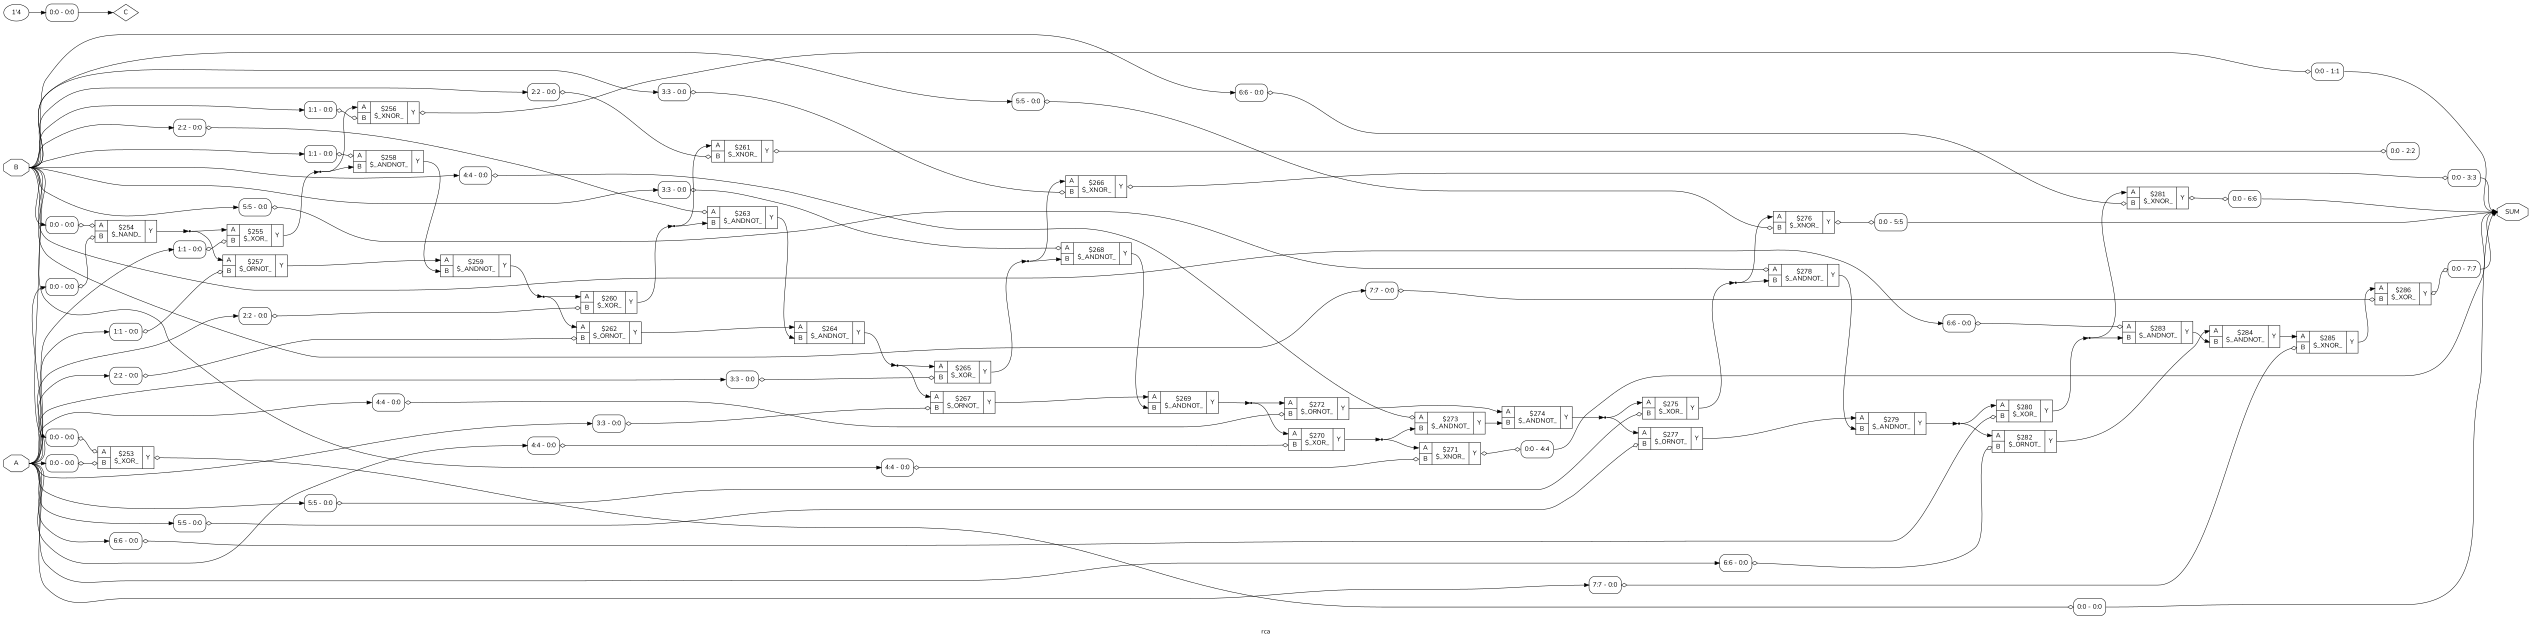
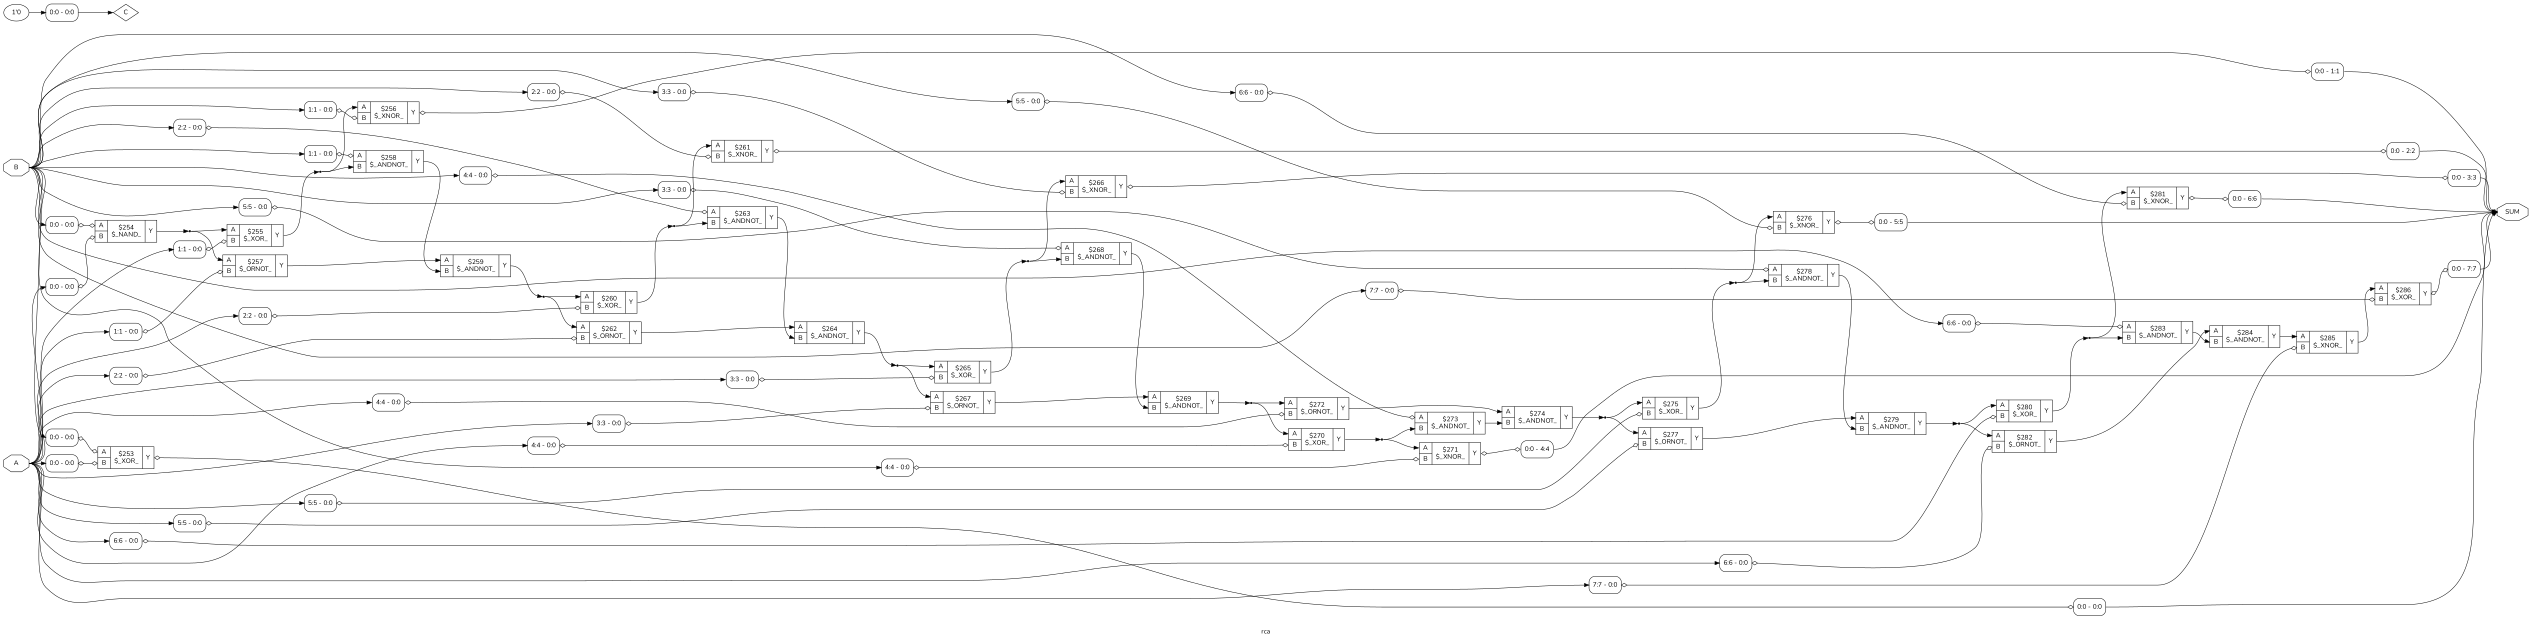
node "1'4": label "1'4" -> "1'0"
edge "0:0 - 2:2" -> "SUM": added
edge "0:0 - 3:3" -> "SUM": arrowhead normal -> odiamond
